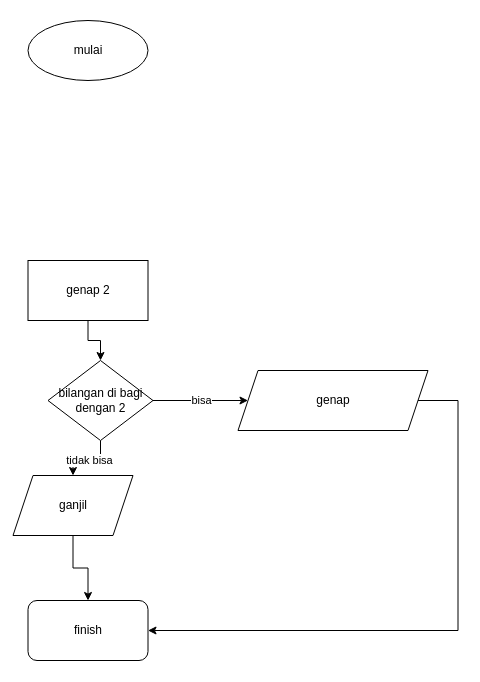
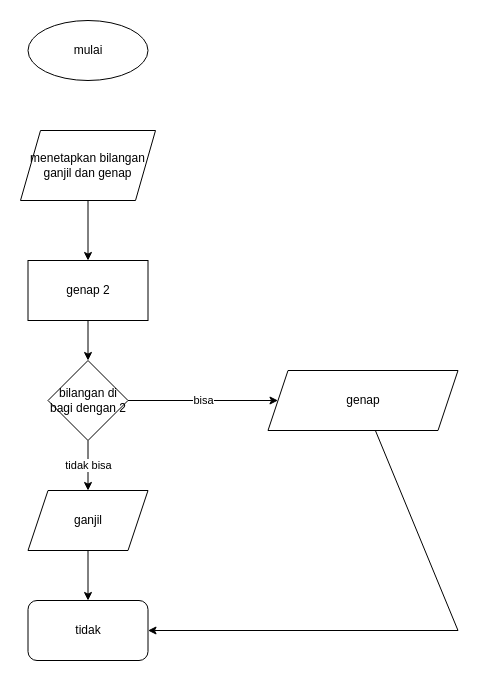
node "menetapkan bilangan ganjil dan genap": added
edge "menetapkan bilangan ganjil dan genap" -> "genap 2": added
node "bilangan di bagi dengan 2": size 105x80 -> 80x80
node "genap": moved (333, 401) -> (363, 401)
node "ganjil": moved (73, 506) -> (88, 521)
node "finish": label "finish" -> "tidak"
